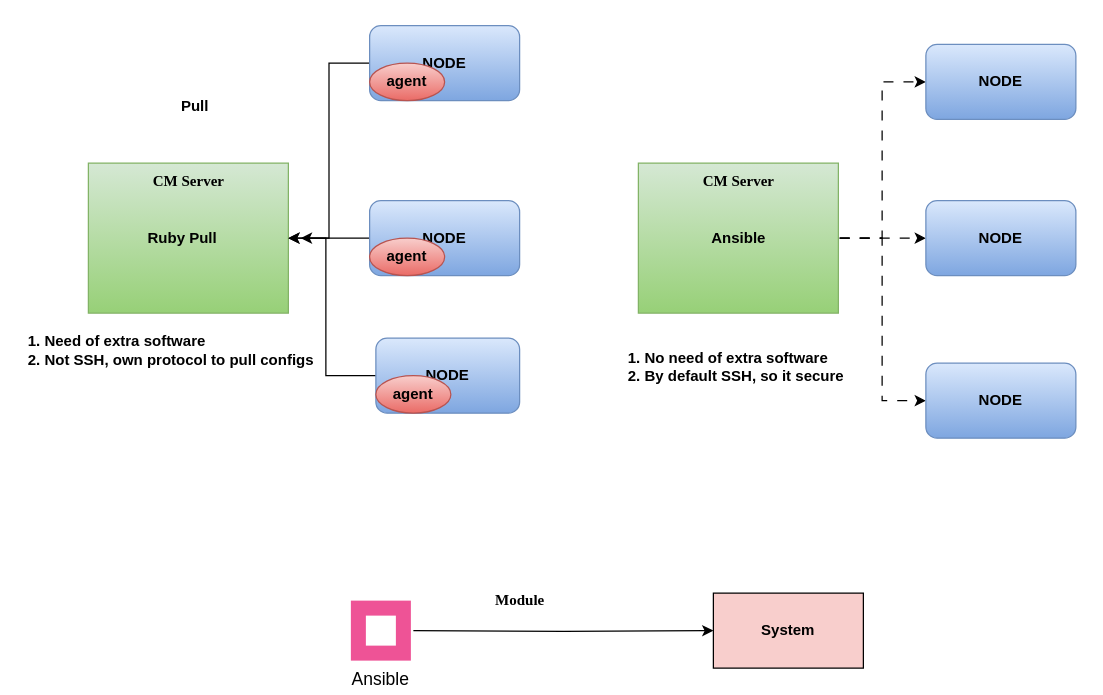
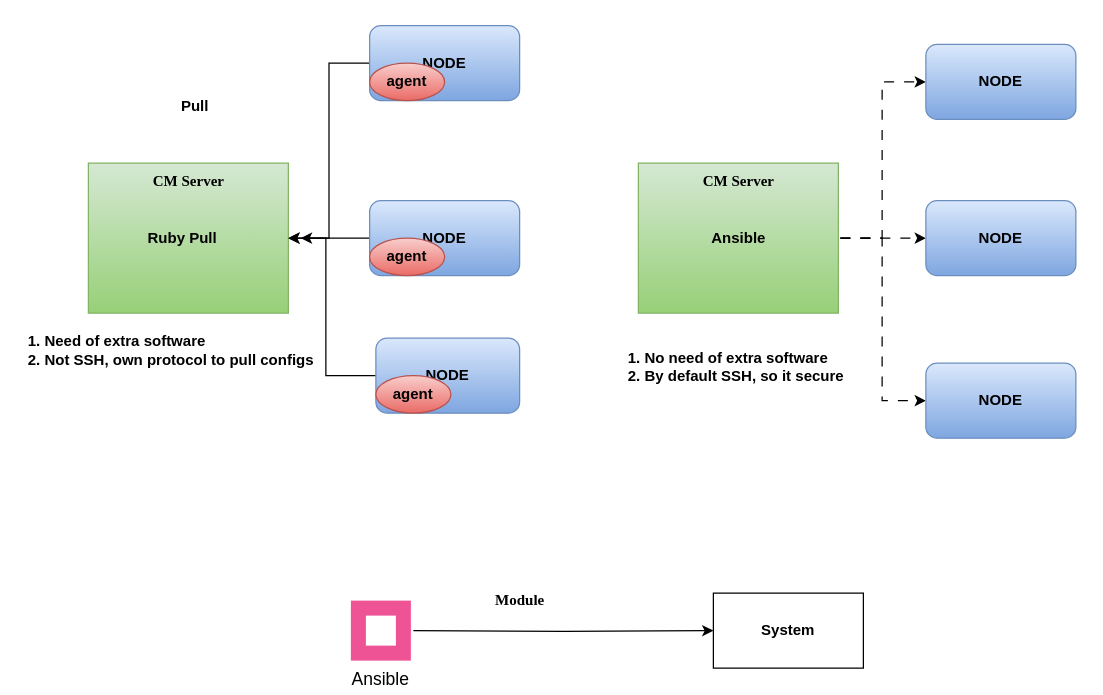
node "System": fillcolor #f8cecc -> #ffffff
